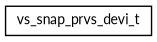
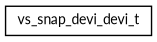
node "vs_snap_prvs_devi_t": label "vs_snap_prvs_devi_t" -> "vs_snap_devi_devi_t"
